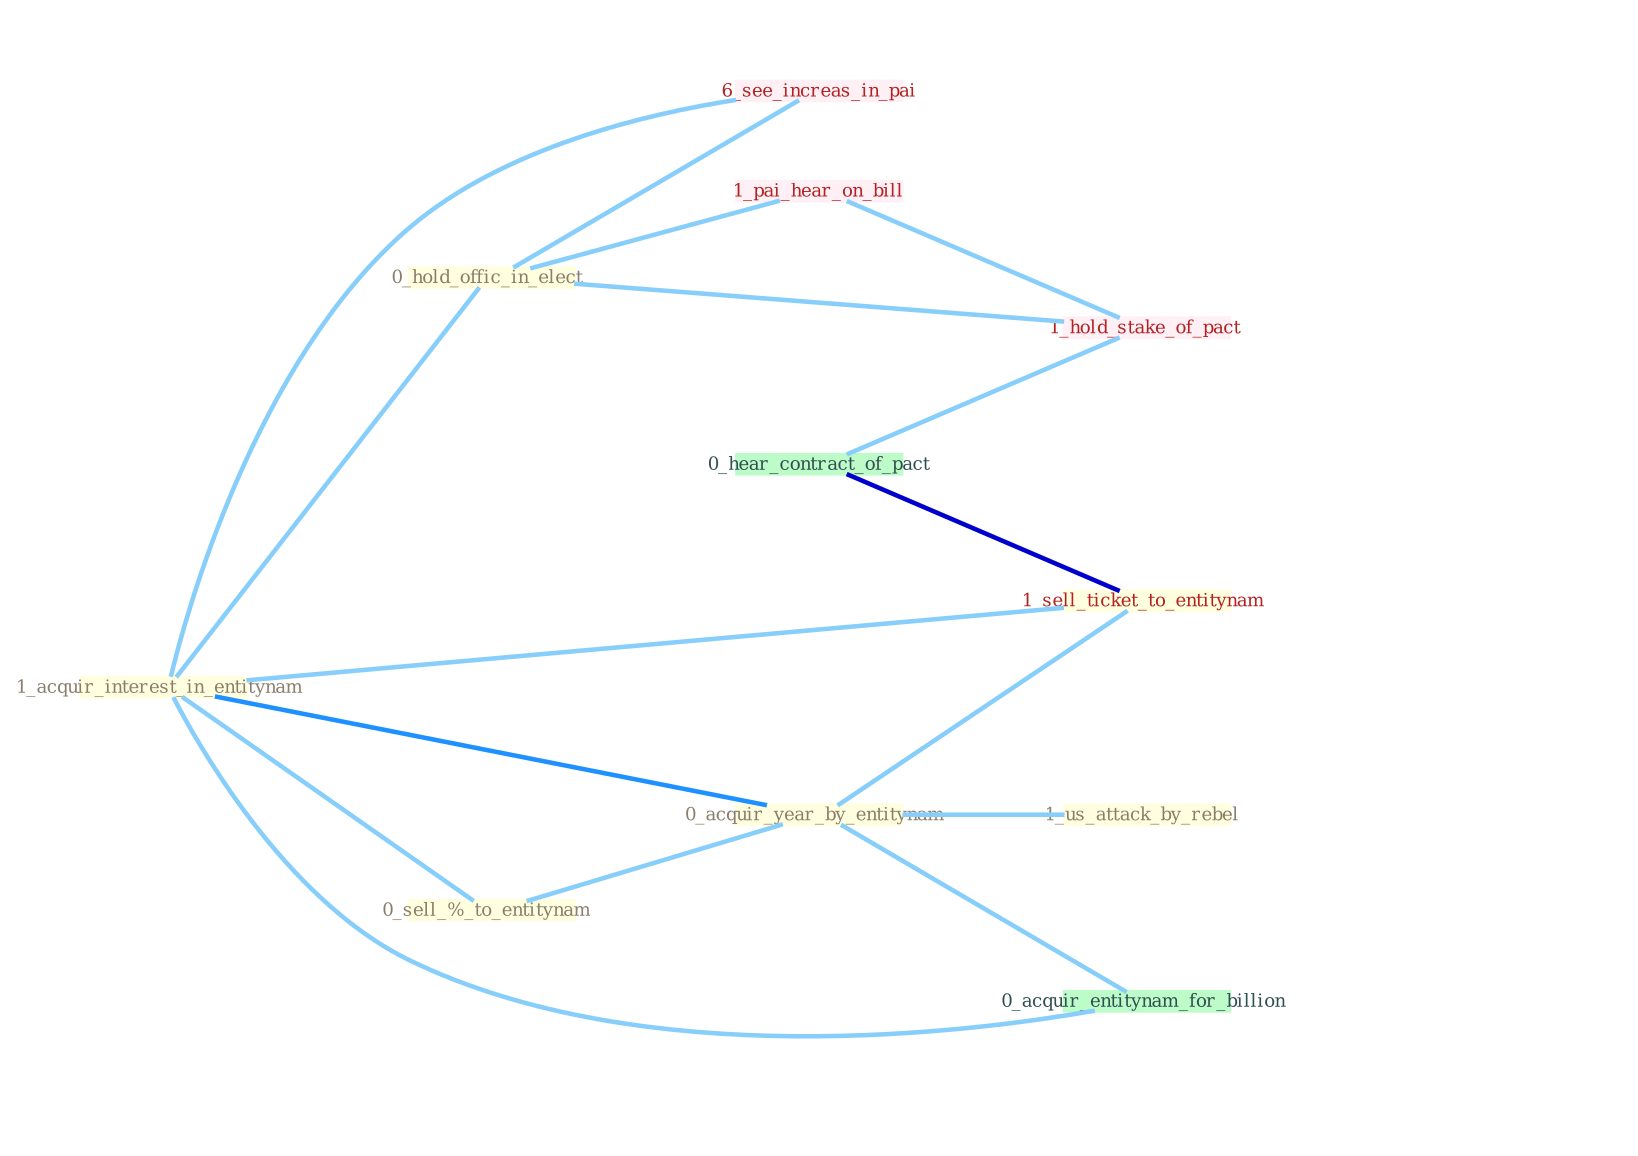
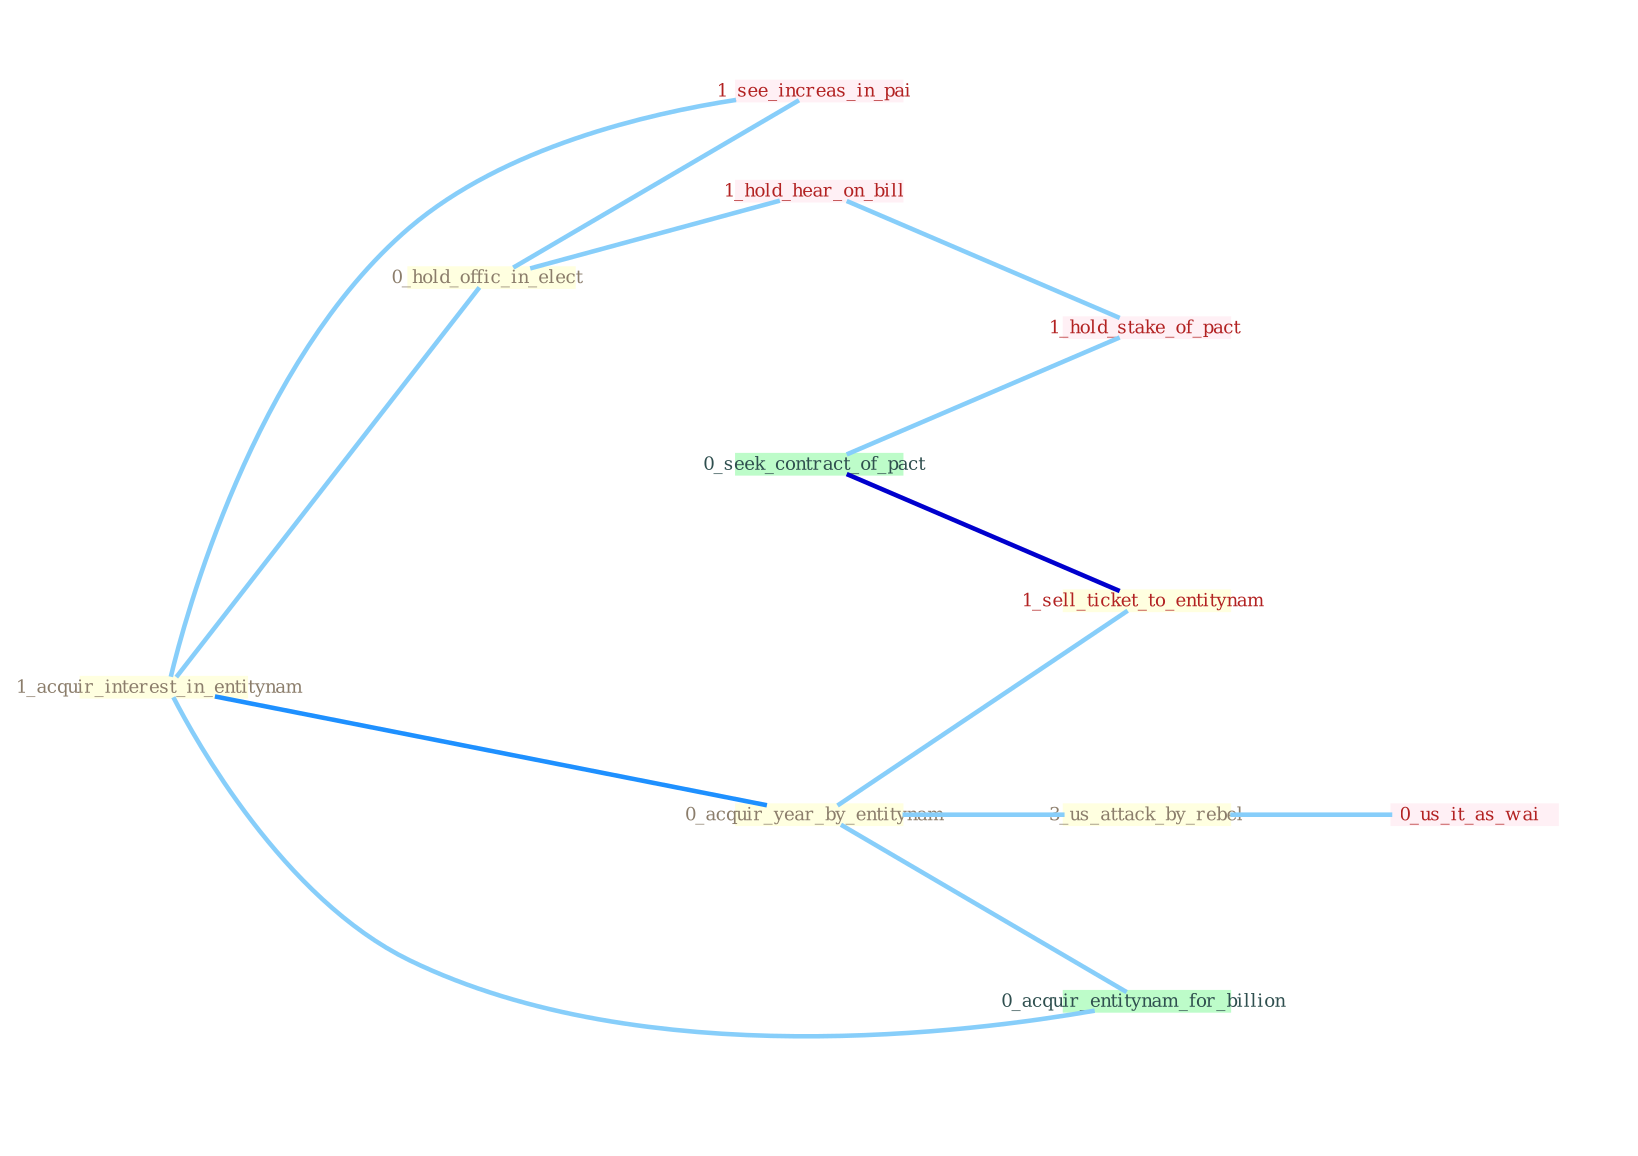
node "6_see_increas_in_pai": label "6_see_increas_in_pai" -> "1_see_increas_in_pai"
node "1_pai_hear_on_bill": label "1_pai_hear_on_bill" -> "1_hold_hear_on_bill"
edge "0_hold_offic_in_elect" -- "1_hold_stake_of_pact": removed
node "0_hear_contract_of_pact": label "0_hear_contract_of_pact" -> "0_seek_contract_of_pact"
edge "1_sell_ticket_to_entitynam" -- "1_acquir_interest_in_entitynam": removed
node "1_us_attack_by_rebel": label "1_us_attack_by_rebel" -> "3_us_attack_by_rebel"
node "0_us_it_as_wai": added
node "0_sell_%_to_entitynam": removed
